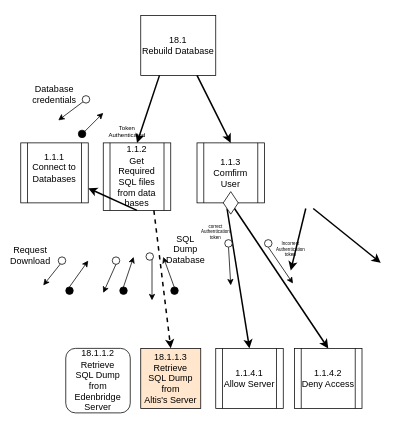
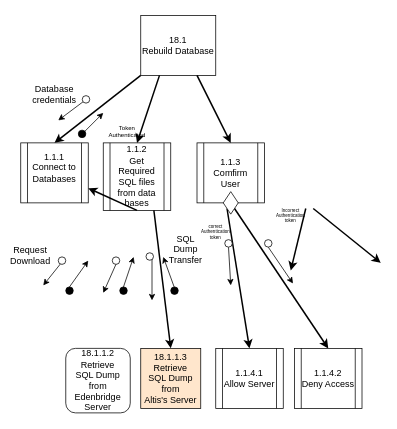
edge "18.1 Rebuild Database" -> "1.1.1 Connect to Databases": added
node "SQL Dump Database": label "SQL Dump Database" -> "SQL Dump Transfer"
node "Incorrect Authentication token": moved (291, 249) -> (291, 216)
edge "1.1.2 Get Required SQL files from data bases" -> "18.1.1.3 Retrieve SQL Dump from Altis's Server": style dashed -> solid
